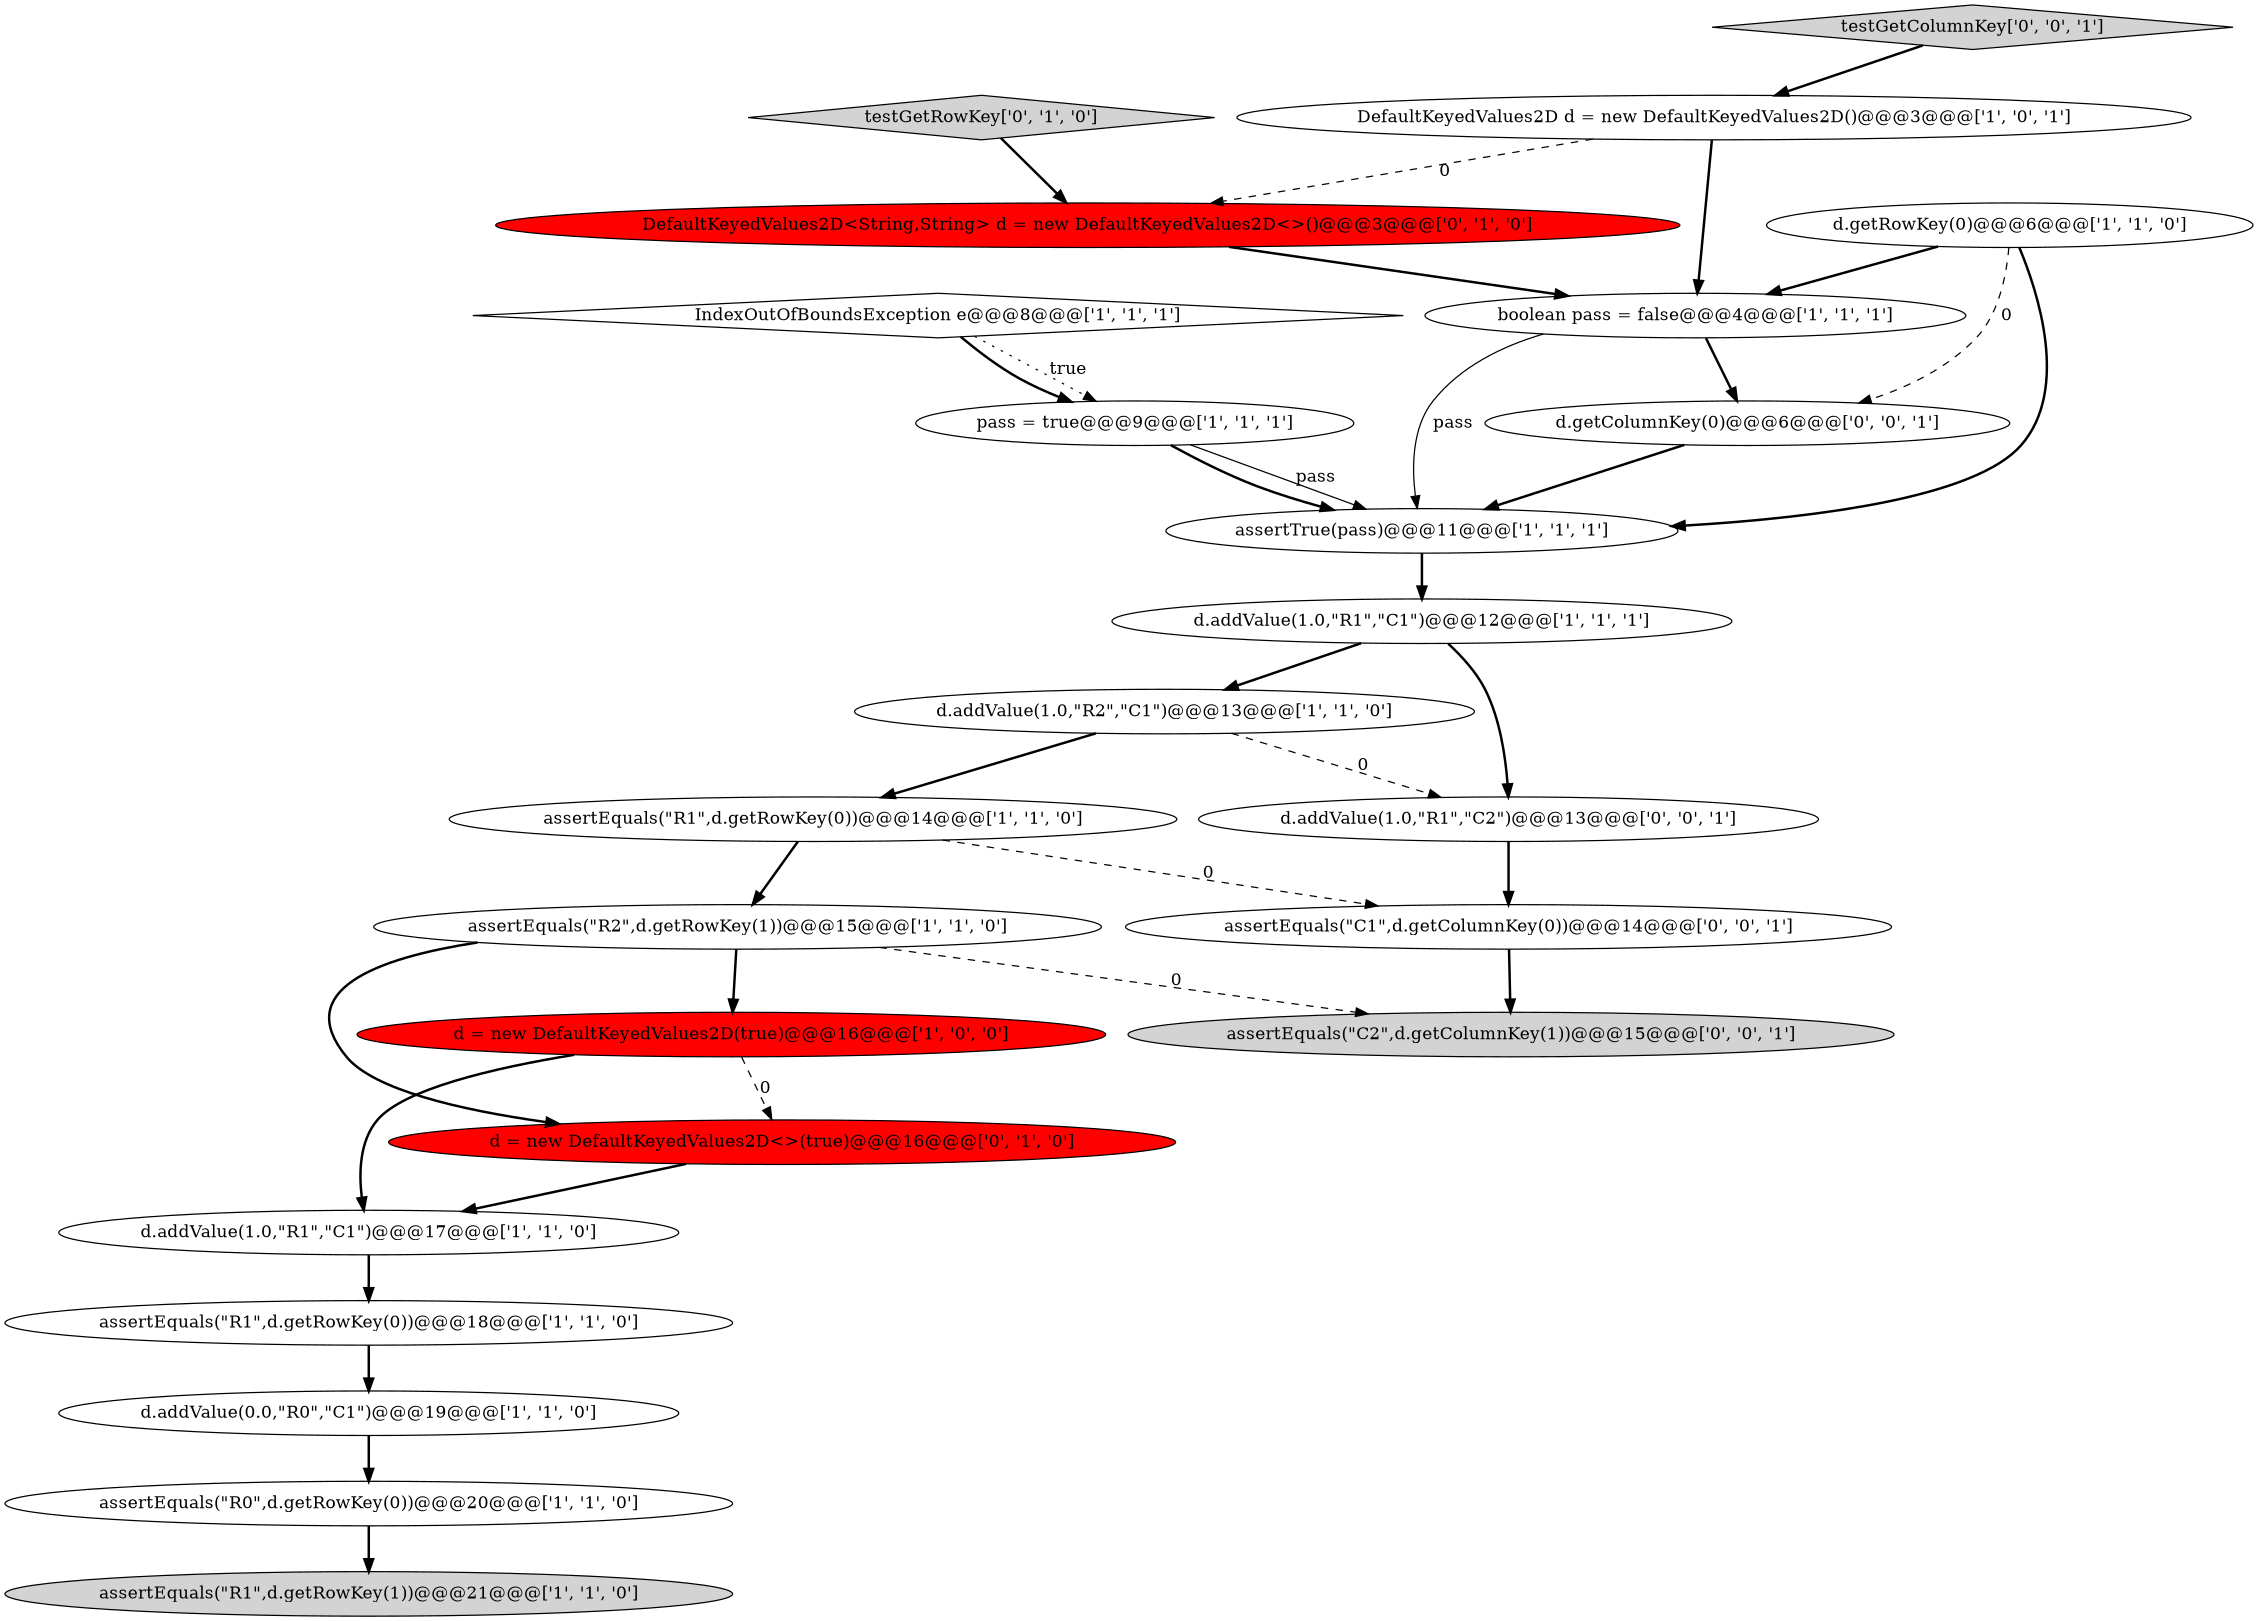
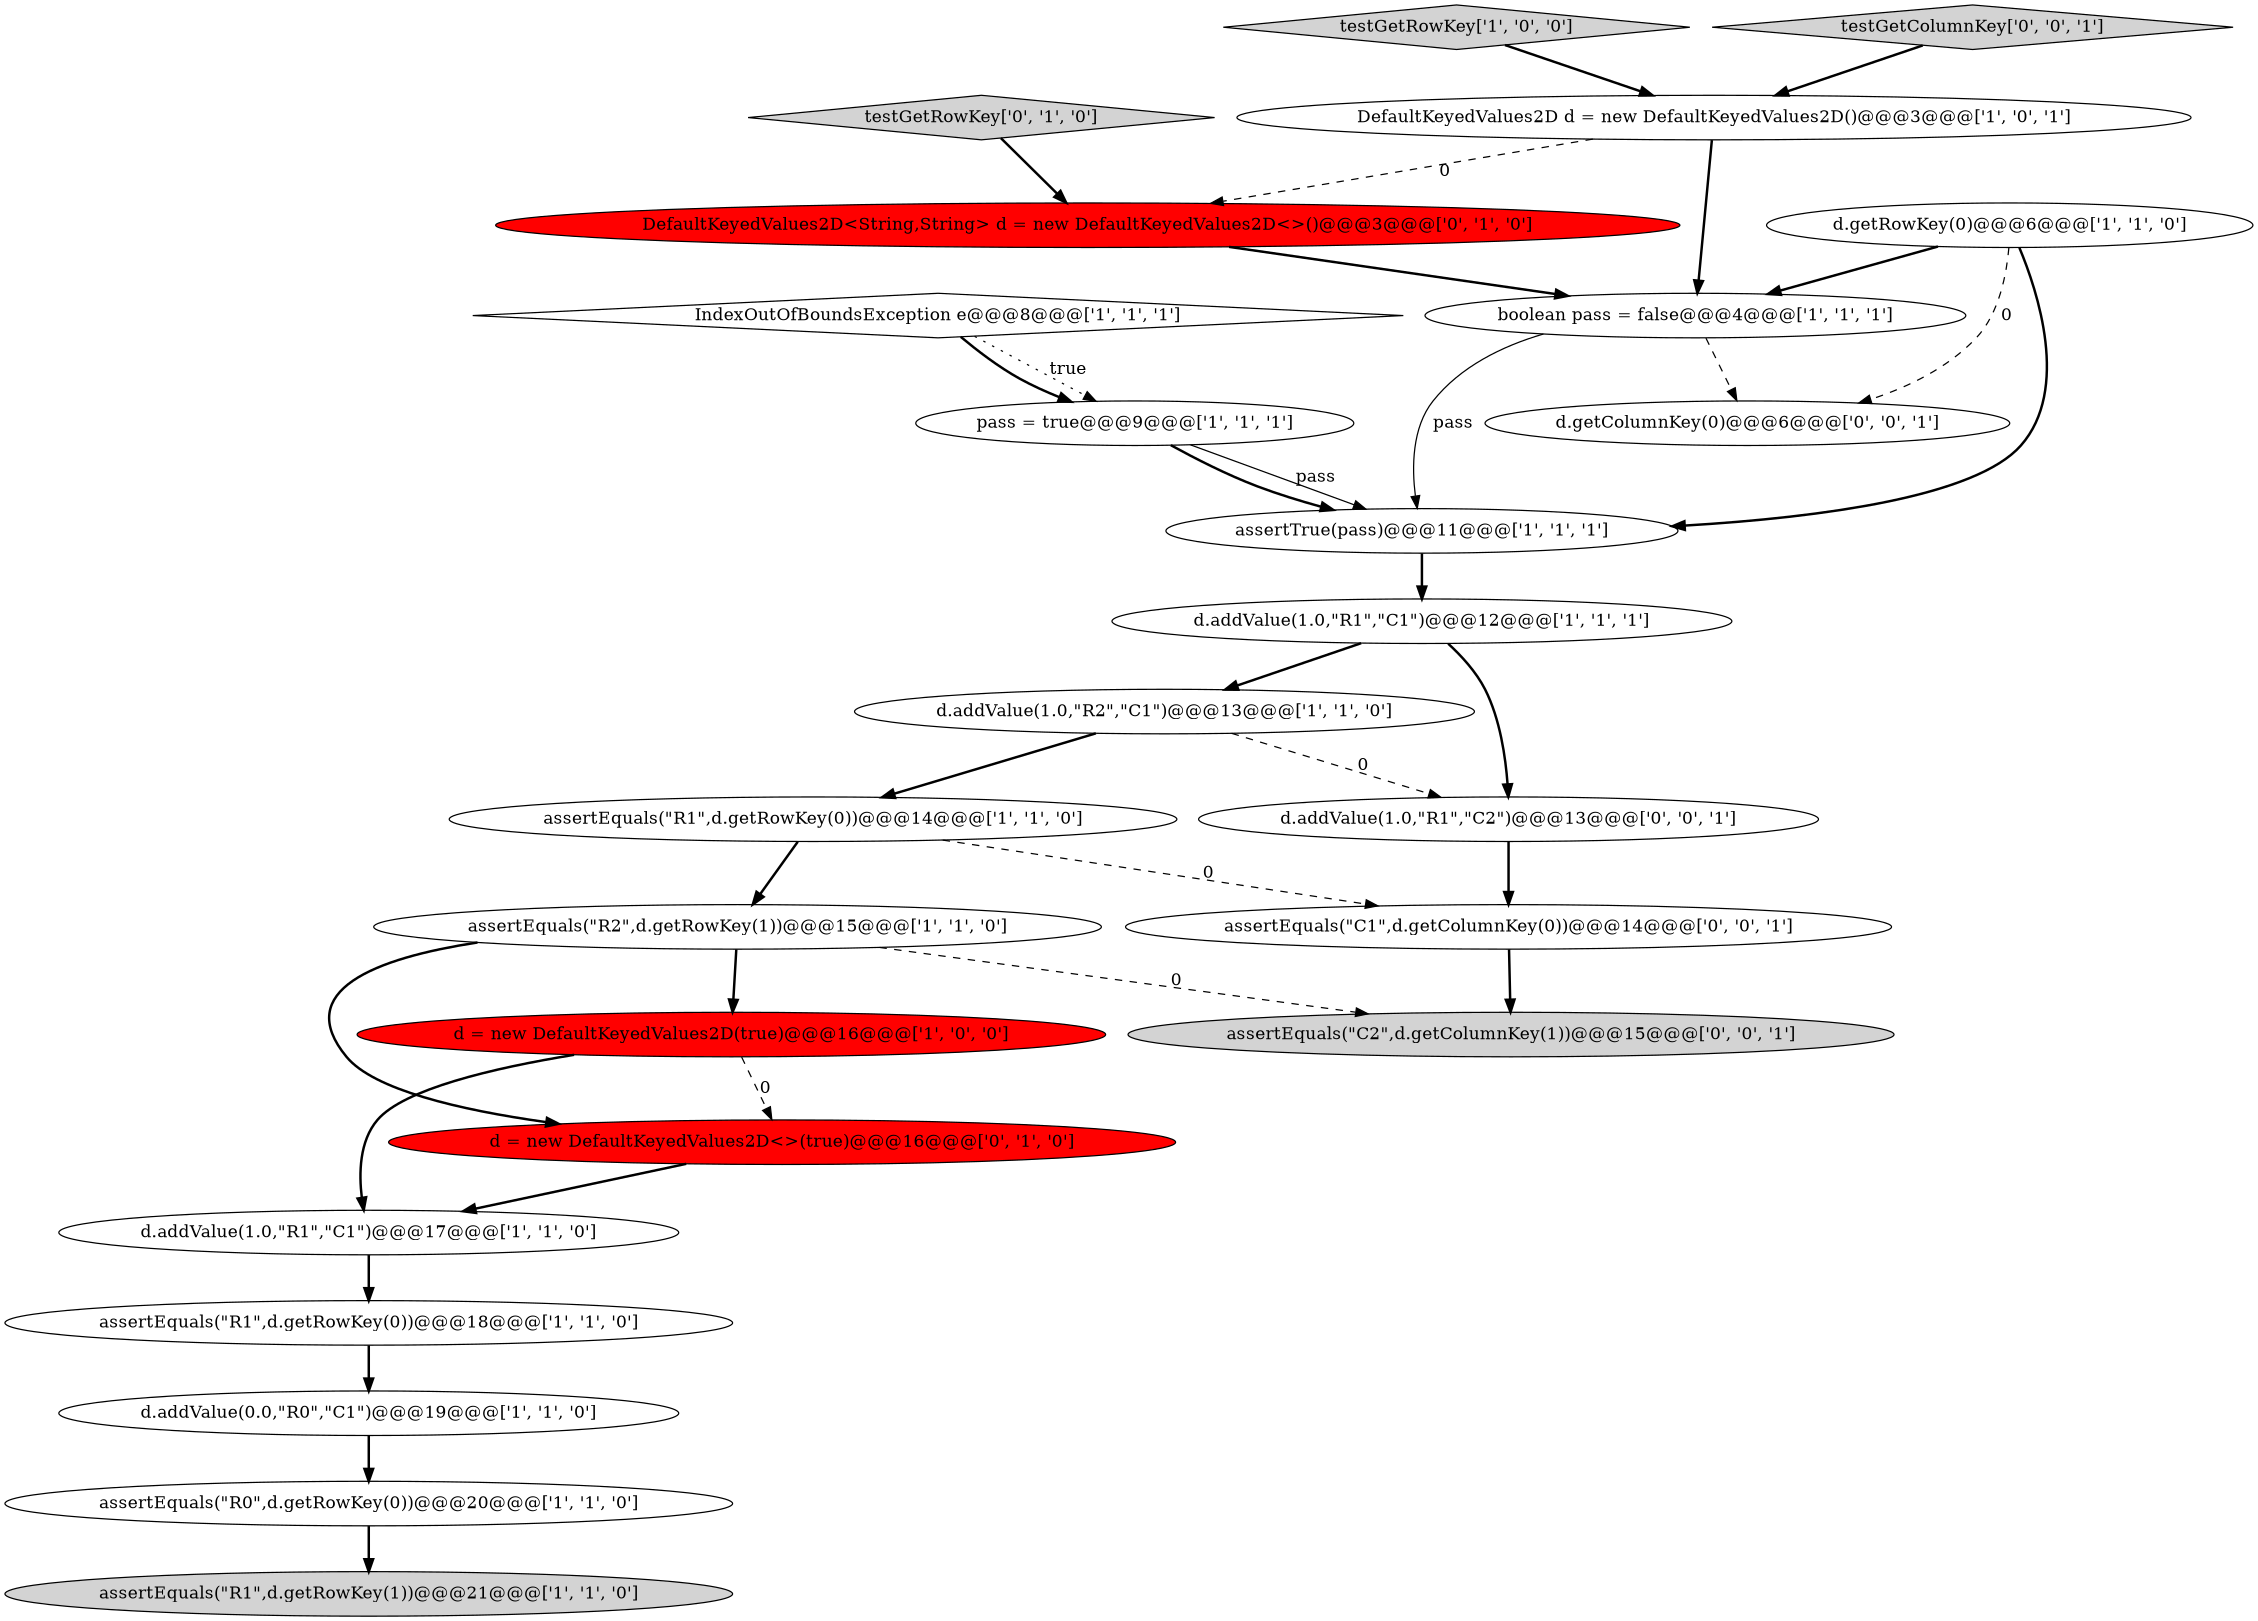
node "testGetRowKey['1', '0', '0']": added
edge "boolean pass = false@@@4@@@['1', '1', '1']" -> "d.getColumnKey(0)@@@6@@@['0', '0', '1']": style bold -> dashed
edge "d.getColumnKey(0)@@@6@@@['0', '0', '1']" -> "assertTrue(pass)@@@11@@@['1', '1', '1']": removed
